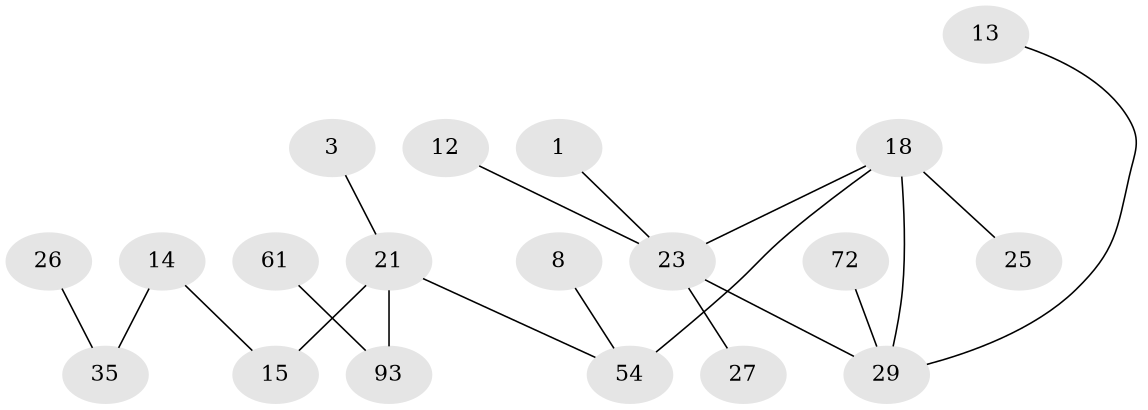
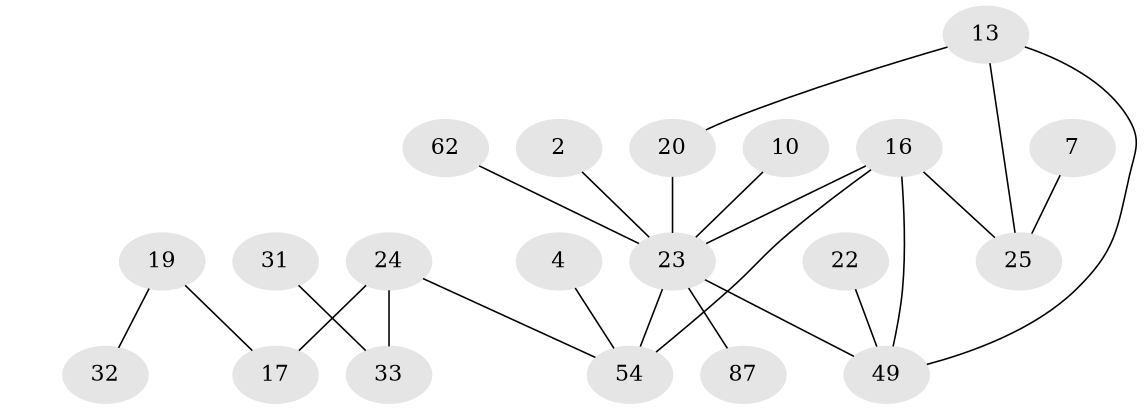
node "3": removed
node "12": label "12" -> "62"
node "1": label "1" -> "2"
node "20": added
node "10": added
node "18": label "18" -> "16"
edge "13" -- "25": added
node "7": added
node "26": removed
node "14": label "14" -> "19"
node "61": label "61" -> "31"
node "21": label "21" -> "24"
node "8": label "8" -> "4"
node "72": label "72" -> "22"
edge "23" -- "54": added
node "35": label "35" -> "32"
node "15": label "15" -> "17"
node "93": label "93" -> "33"
node "27": label "27" -> "87"
node "29": label "29" -> "49"
